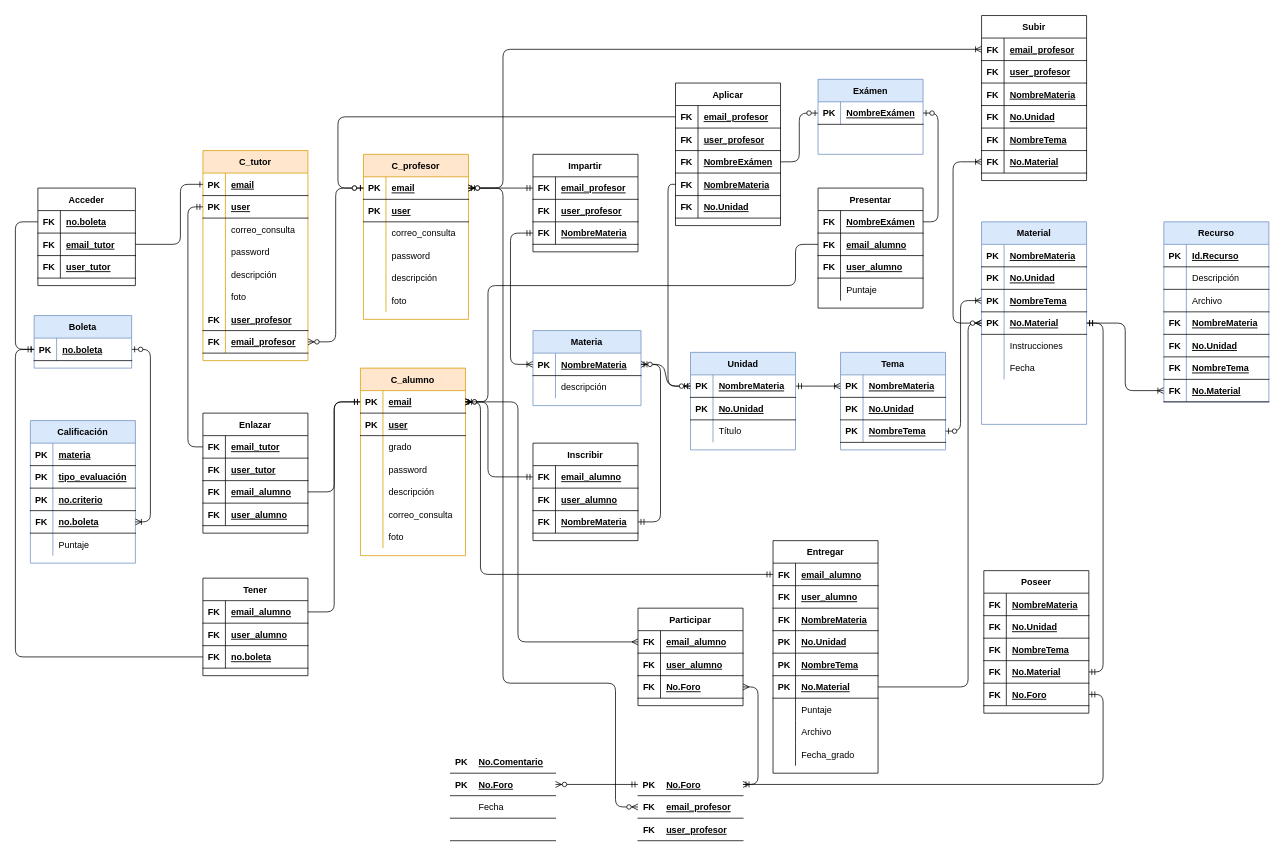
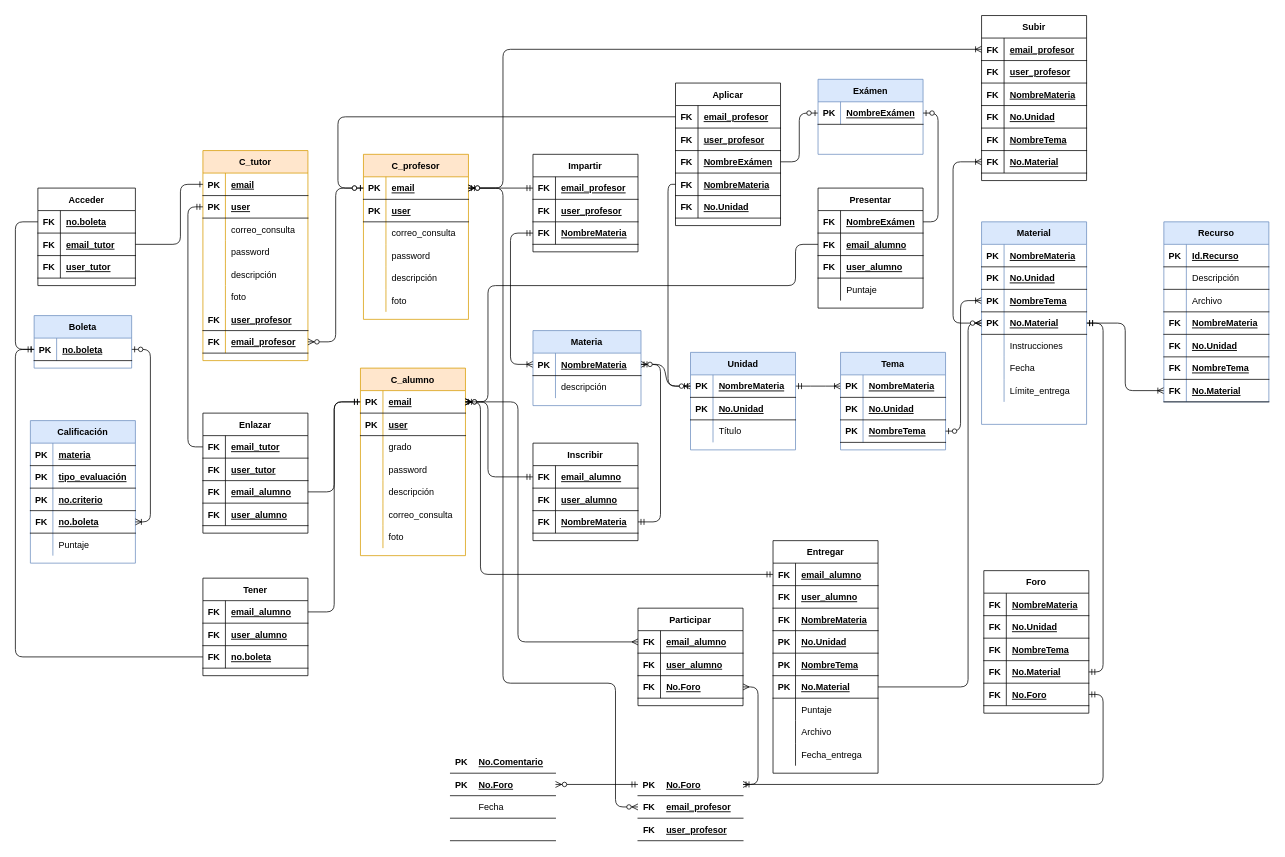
node "Límite_entrega": added
node "Poseer": label "Poseer" -> "Foro"
node "Fecha_grado": label "Fecha_grado" -> "Fecha_entrega"
